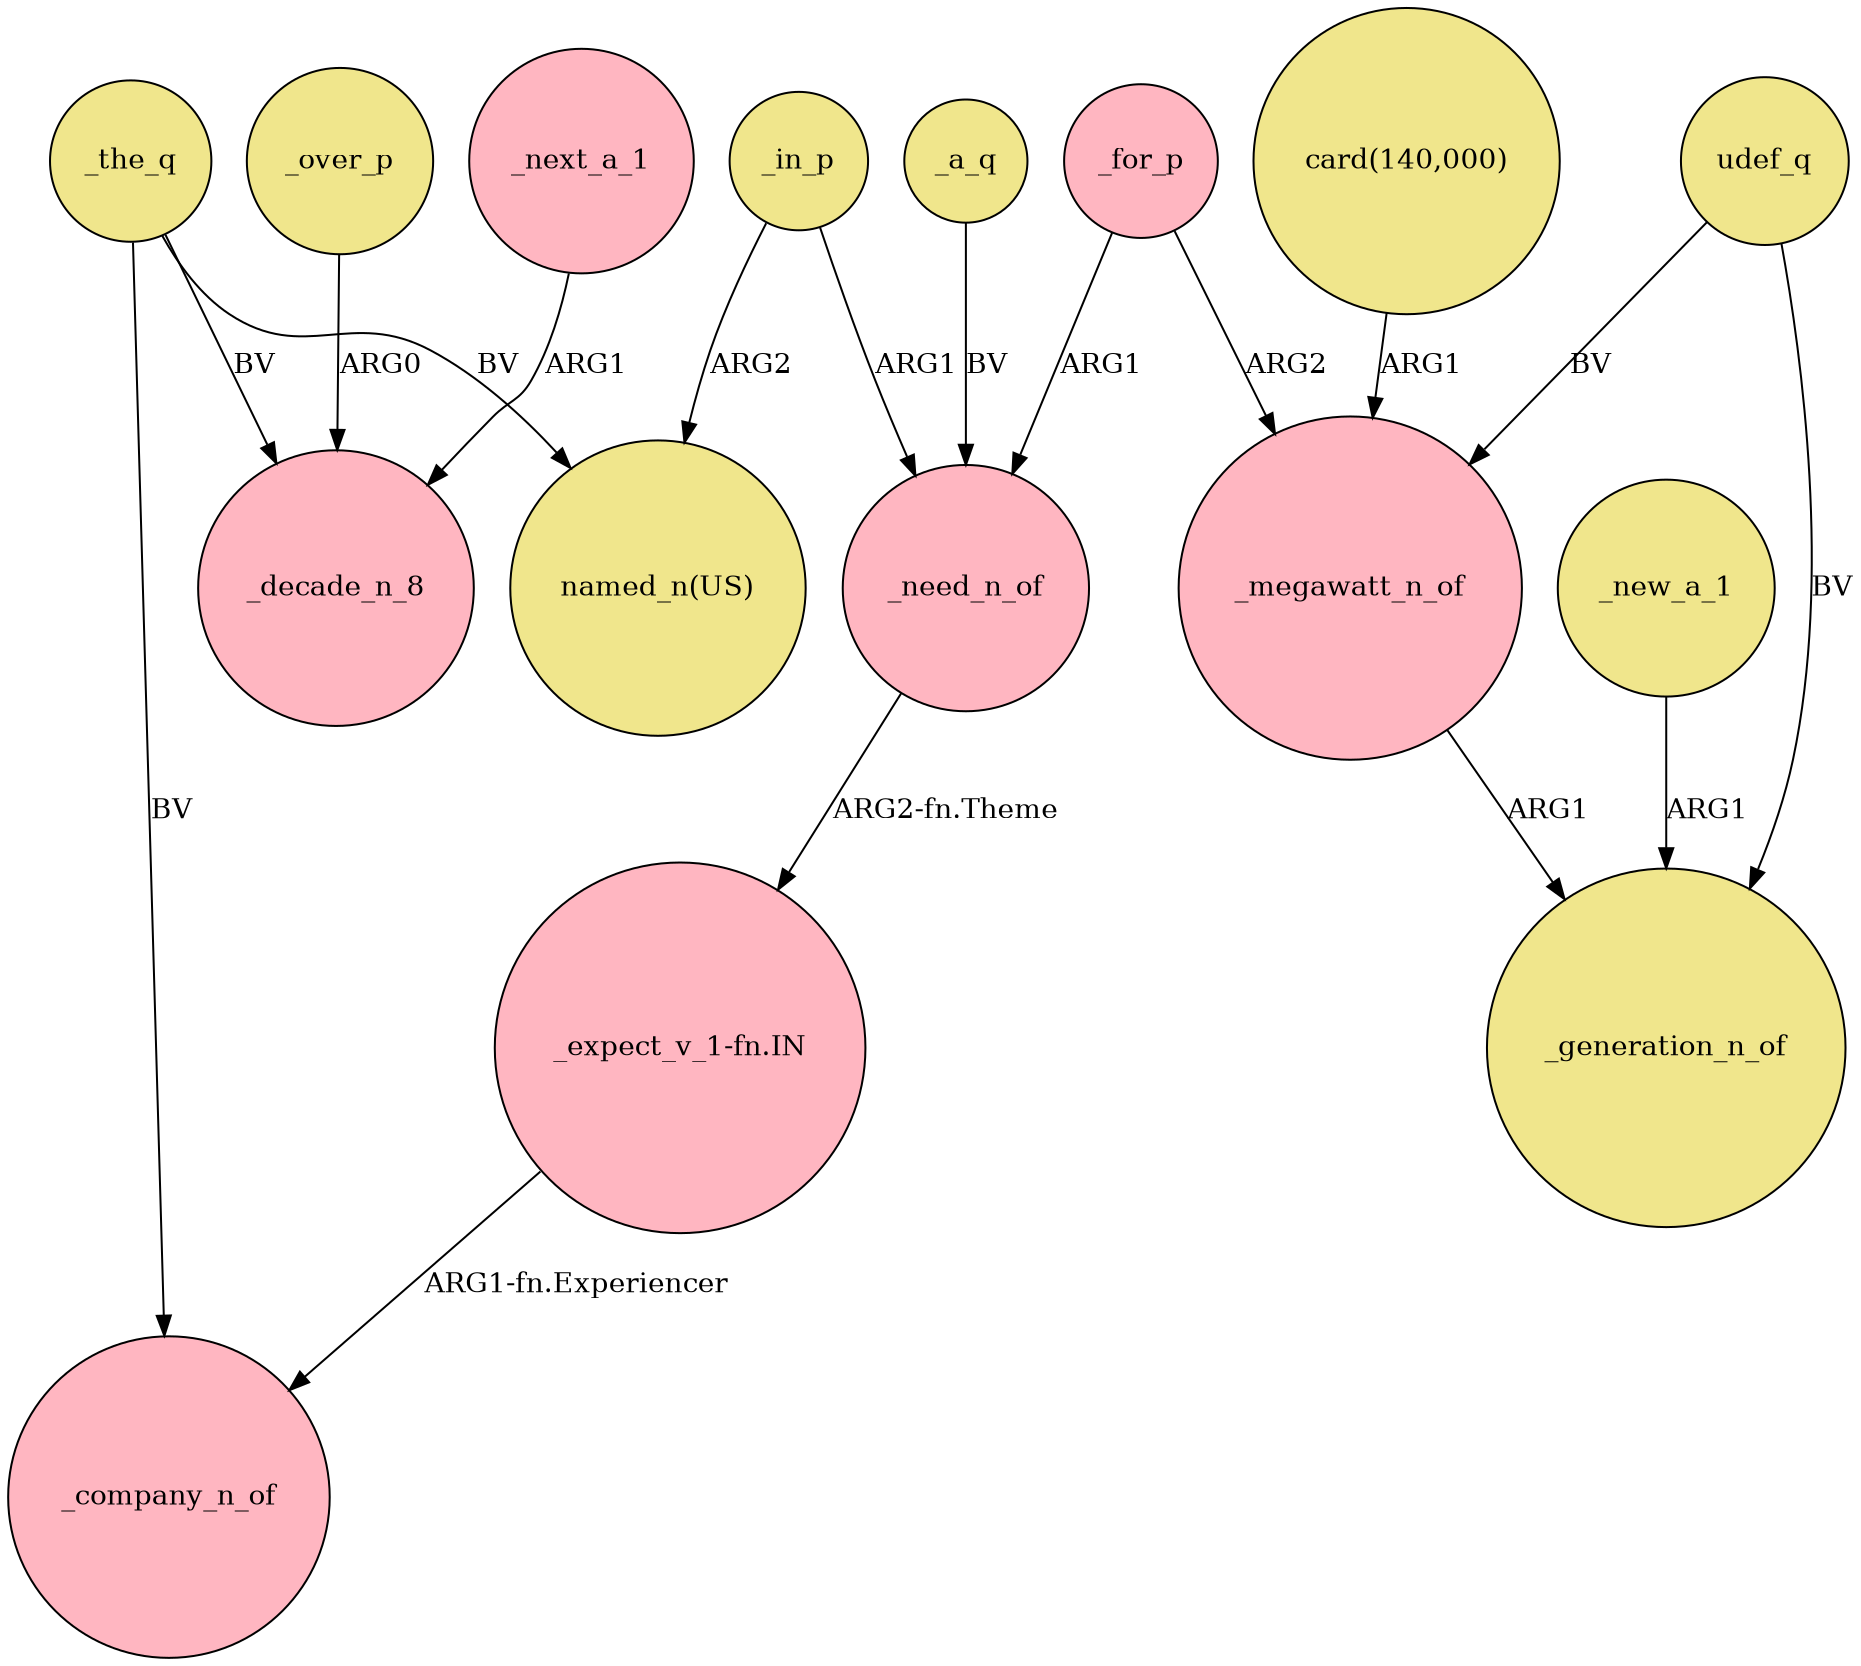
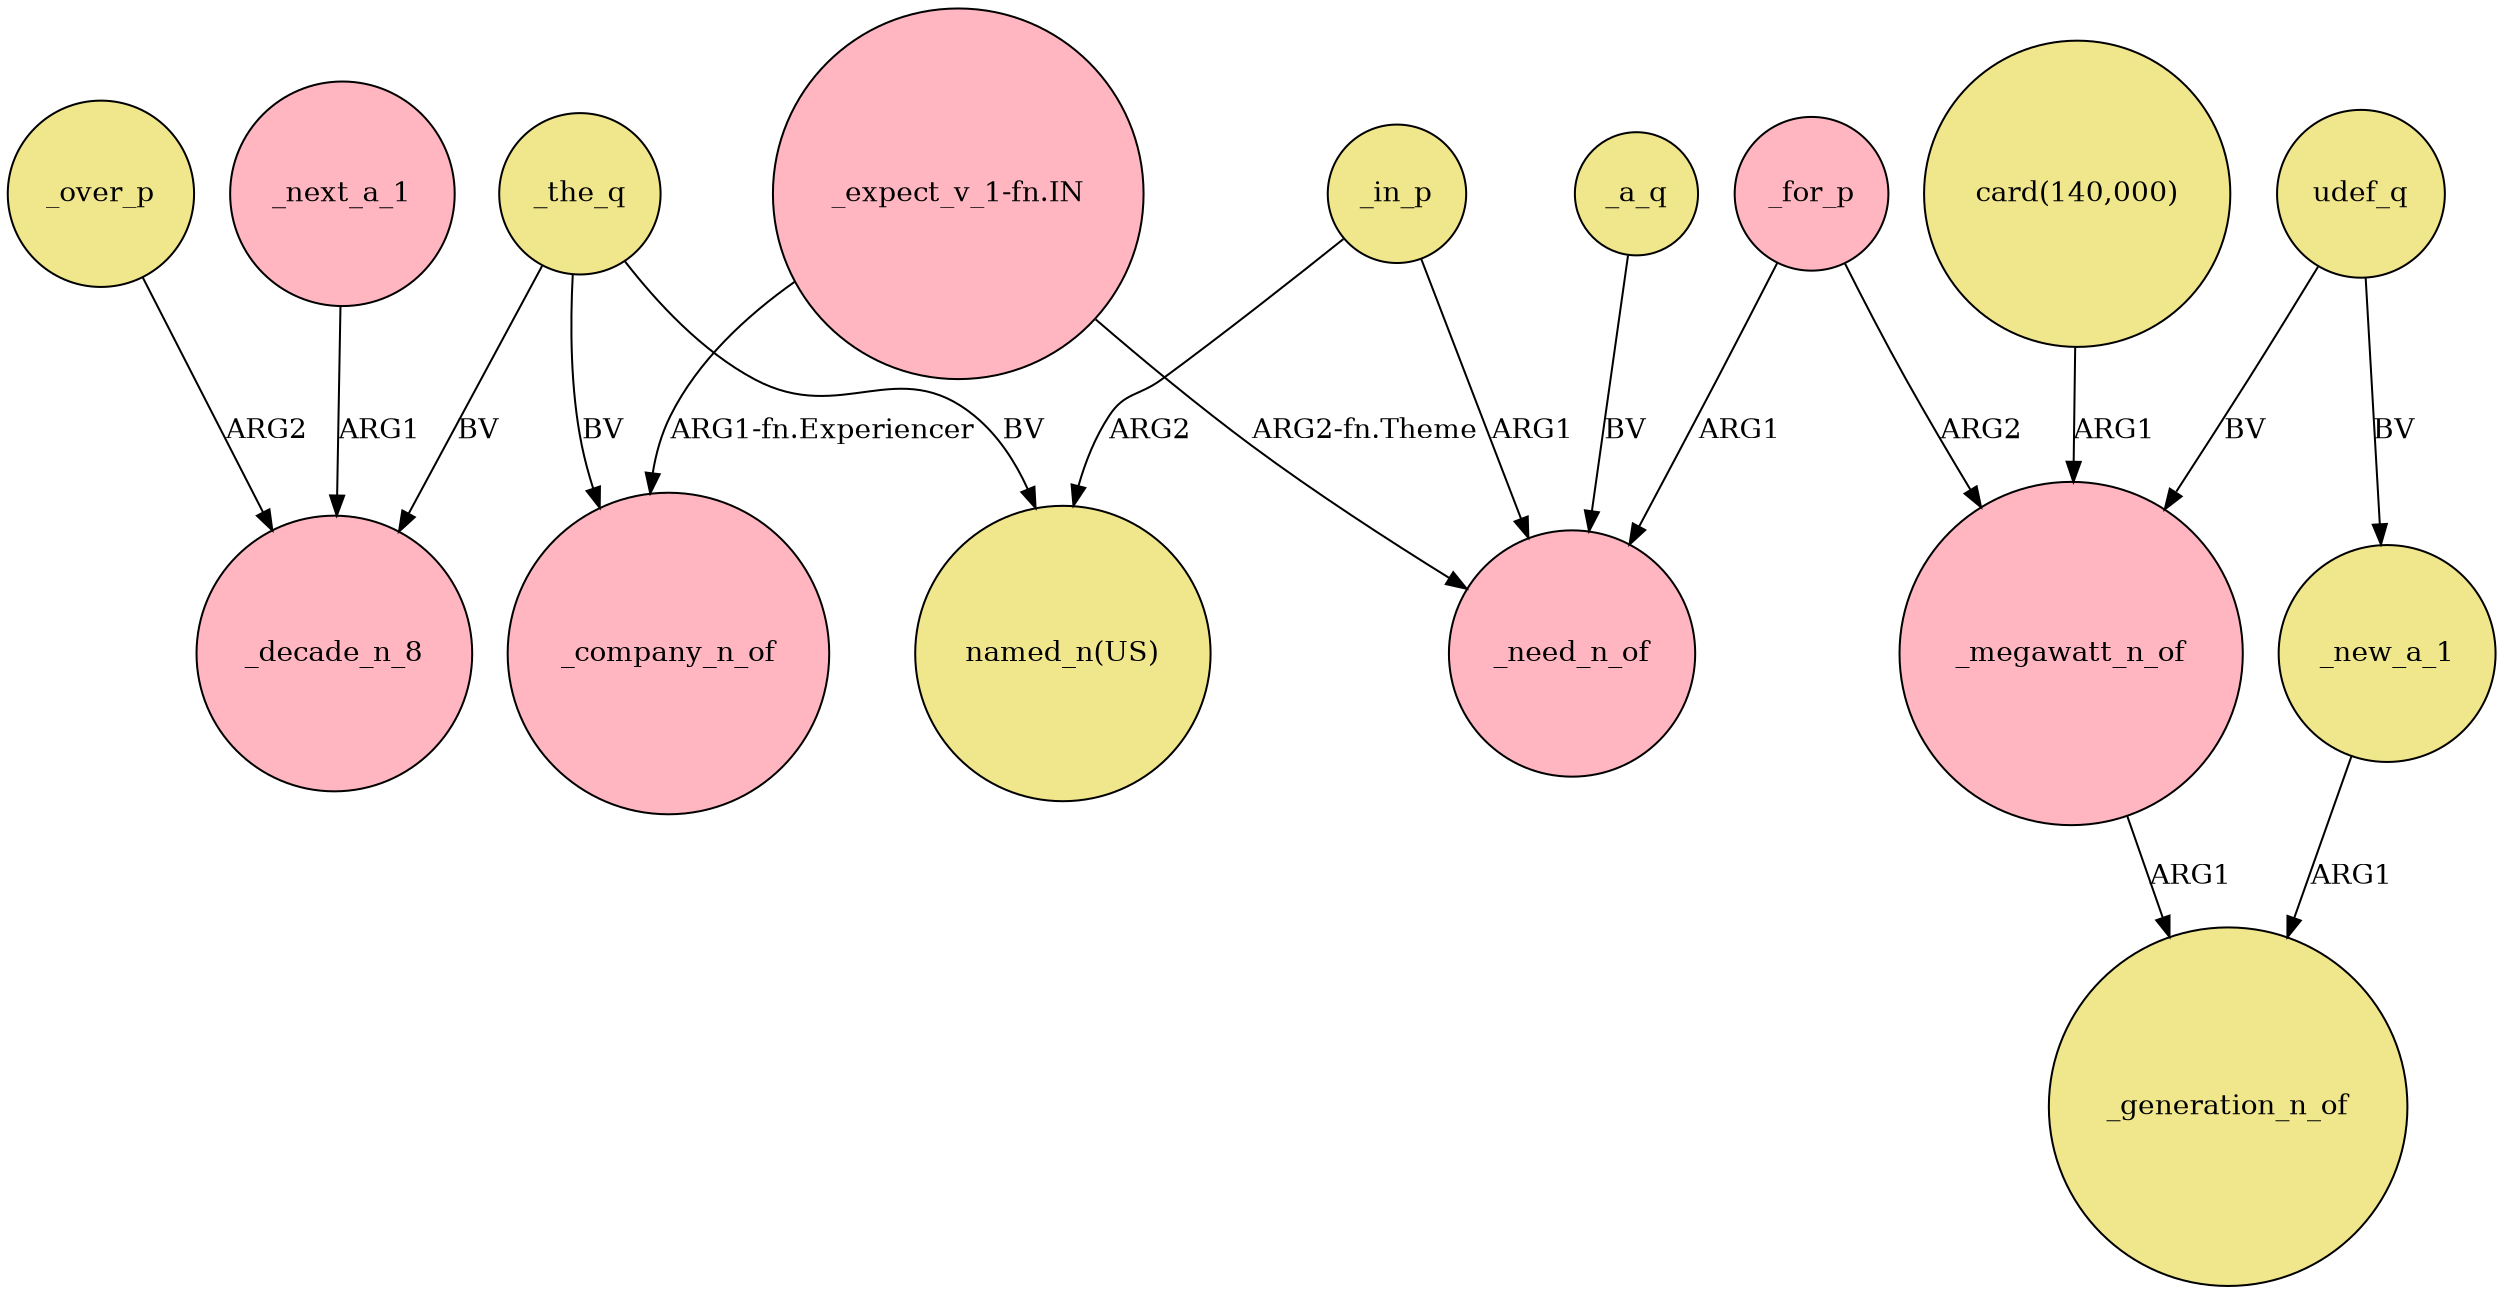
edge "_over_p" -> "_decade_n_8": label "ARG0" -> "ARG2"
edge "udef_q" -> "_generation_n_of": now "udef_q" -> "_new_a_1"
edge "_need_n_of" -> "_expect_v_1-fn.IN": reversed
